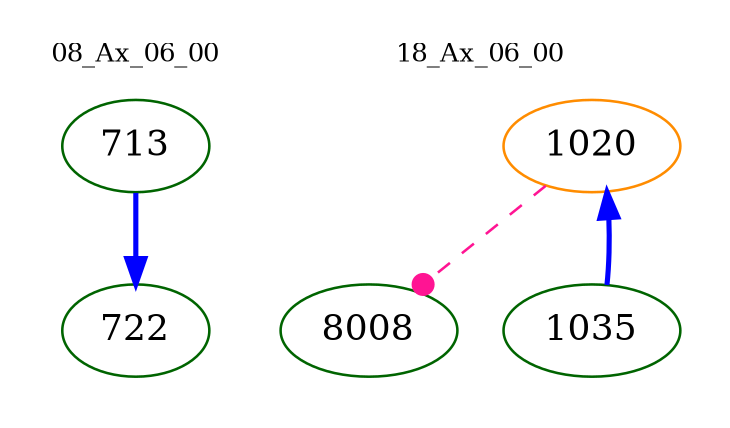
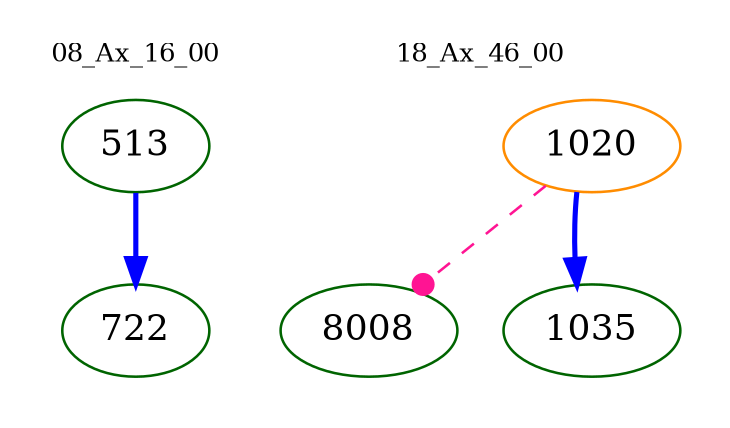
cluster "08_Ax_06_00": label "08_Ax_06_00" -> "08_Ax_16_00"
cluster "18_Ax_06_00": label "18_Ax_06_00" -> "18_Ax_46_00"
node "713": label "713" -> "513"
edge "1035" -> "1020": reversed
